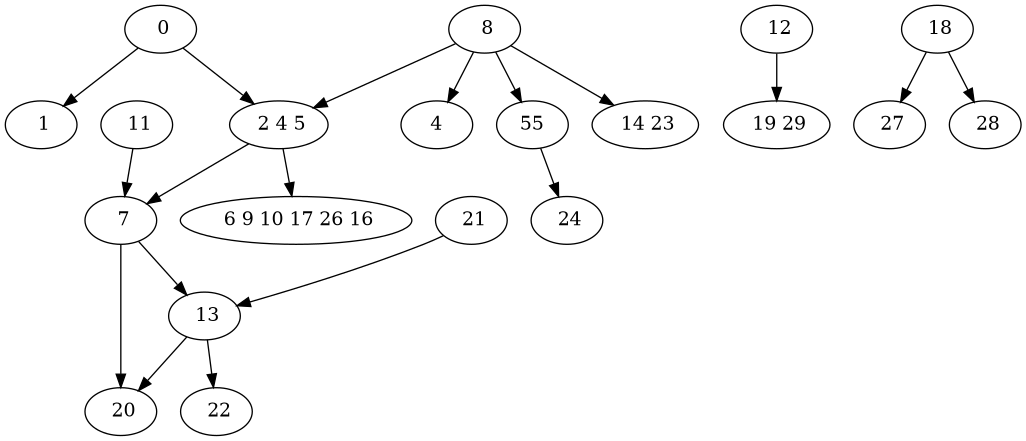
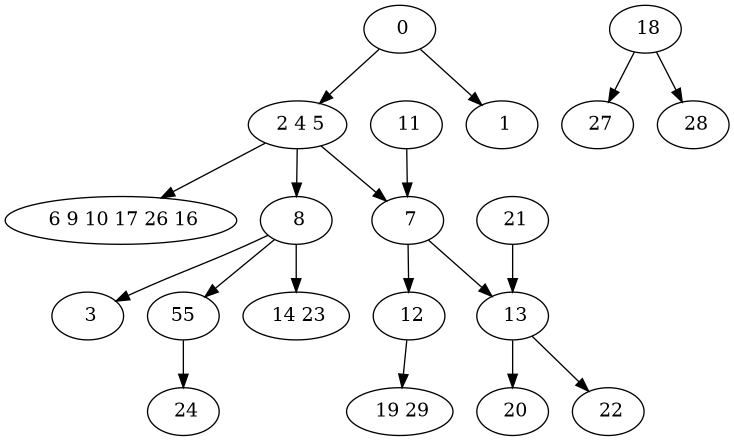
edge "8" -> "2 4 5": reversed
node "4": label "4" -> "3"
edge "7" -> "20": now "7" -> "12"
